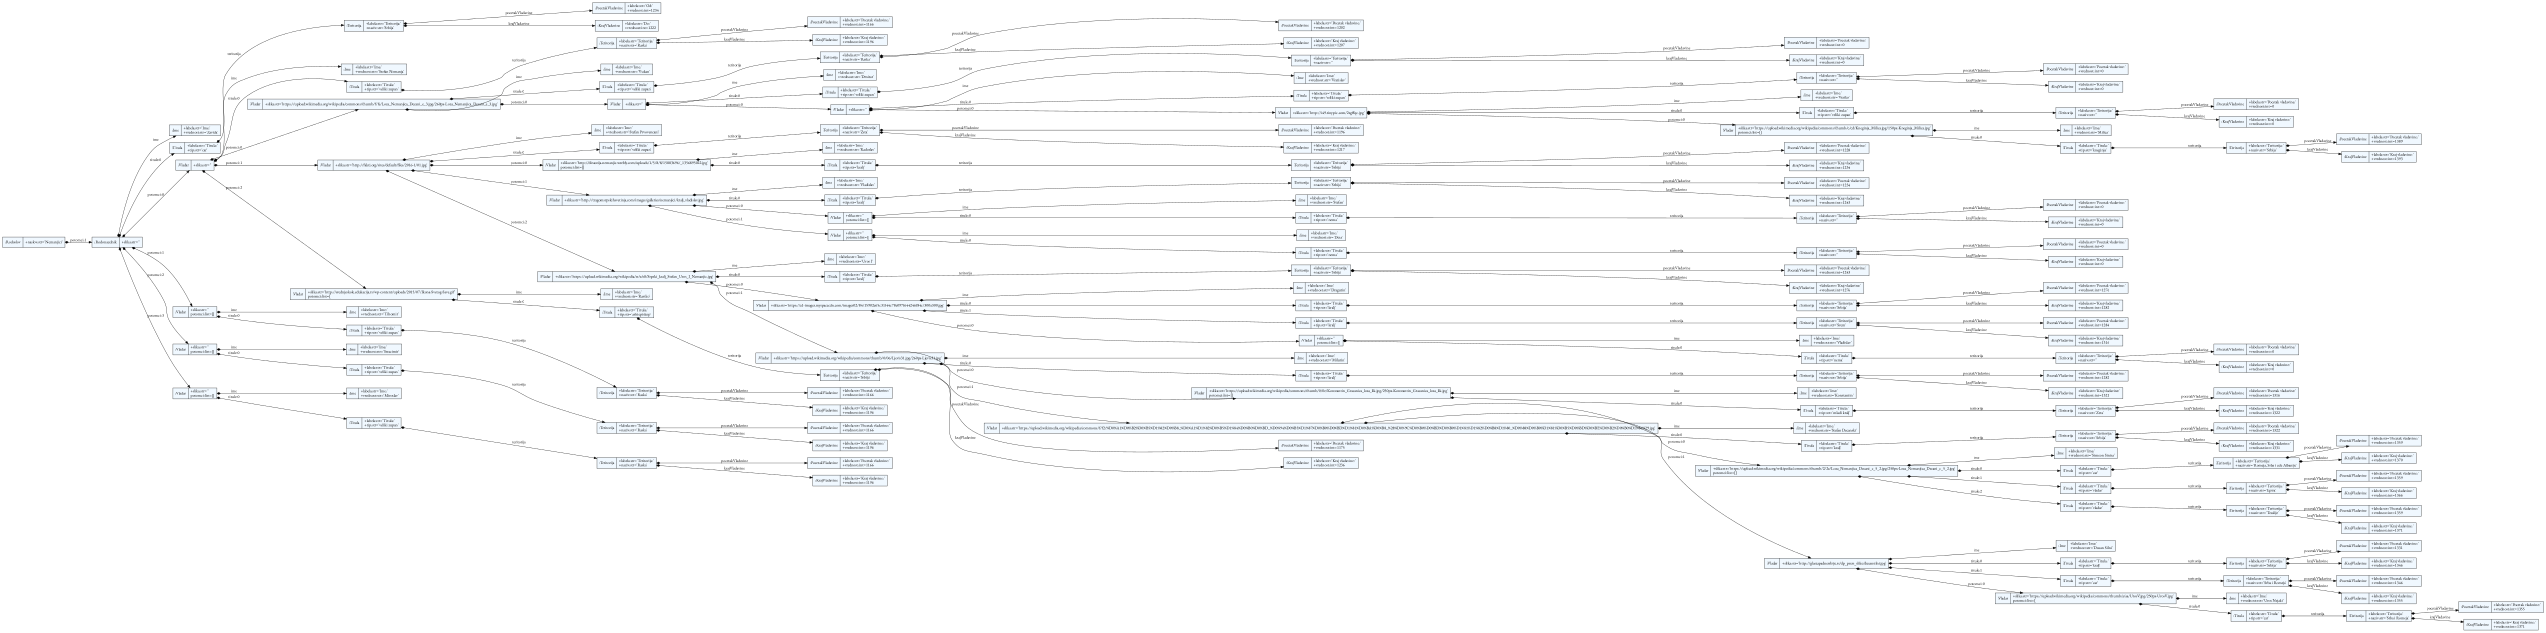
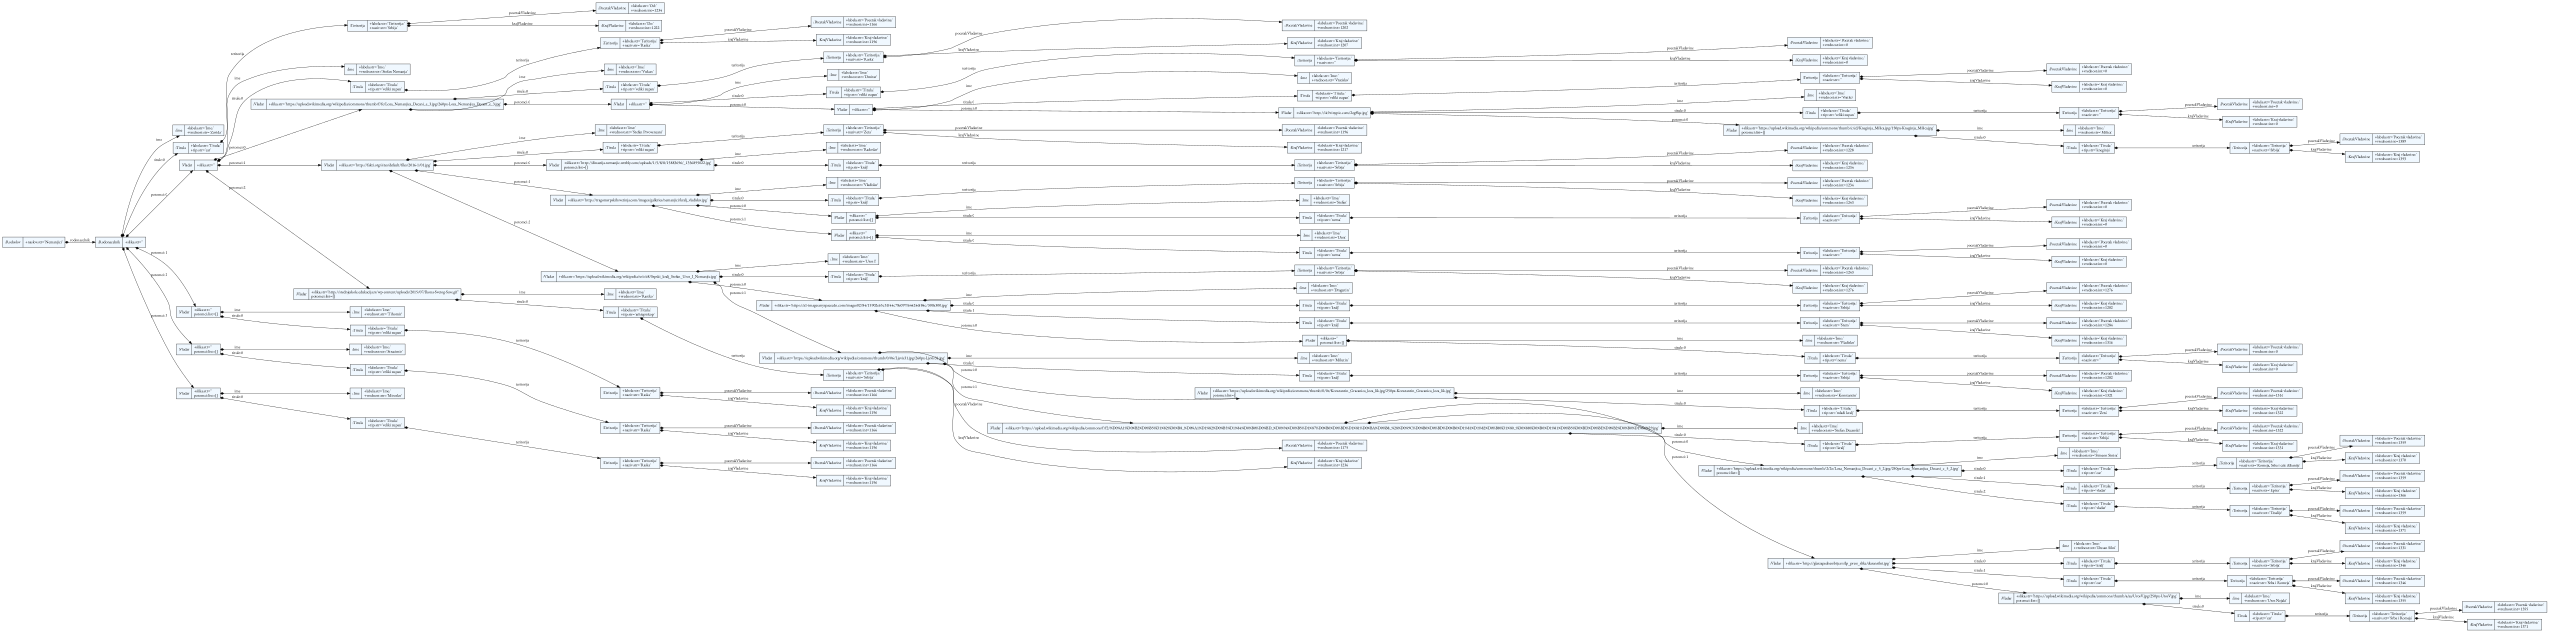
edge ":Rodoslov" -- ":Rodonacelnik": label "potomci:1" -> "rodonacelnik"
